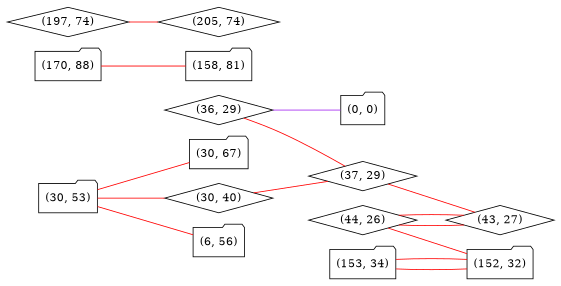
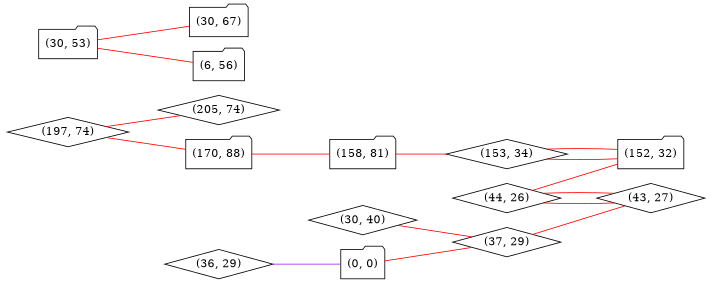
edge "(36, 29)" -- "(37, 29)": now "(0, 0)" -- "(37, 29)"
edge "(197, 74)" -- "(170, 88)": added
edge "(158, 81)" -- "(153, 34)": added
edge "(30, 53)" -- "(30, 40)": removed
node "(153, 34)": shape folder -> diamond
